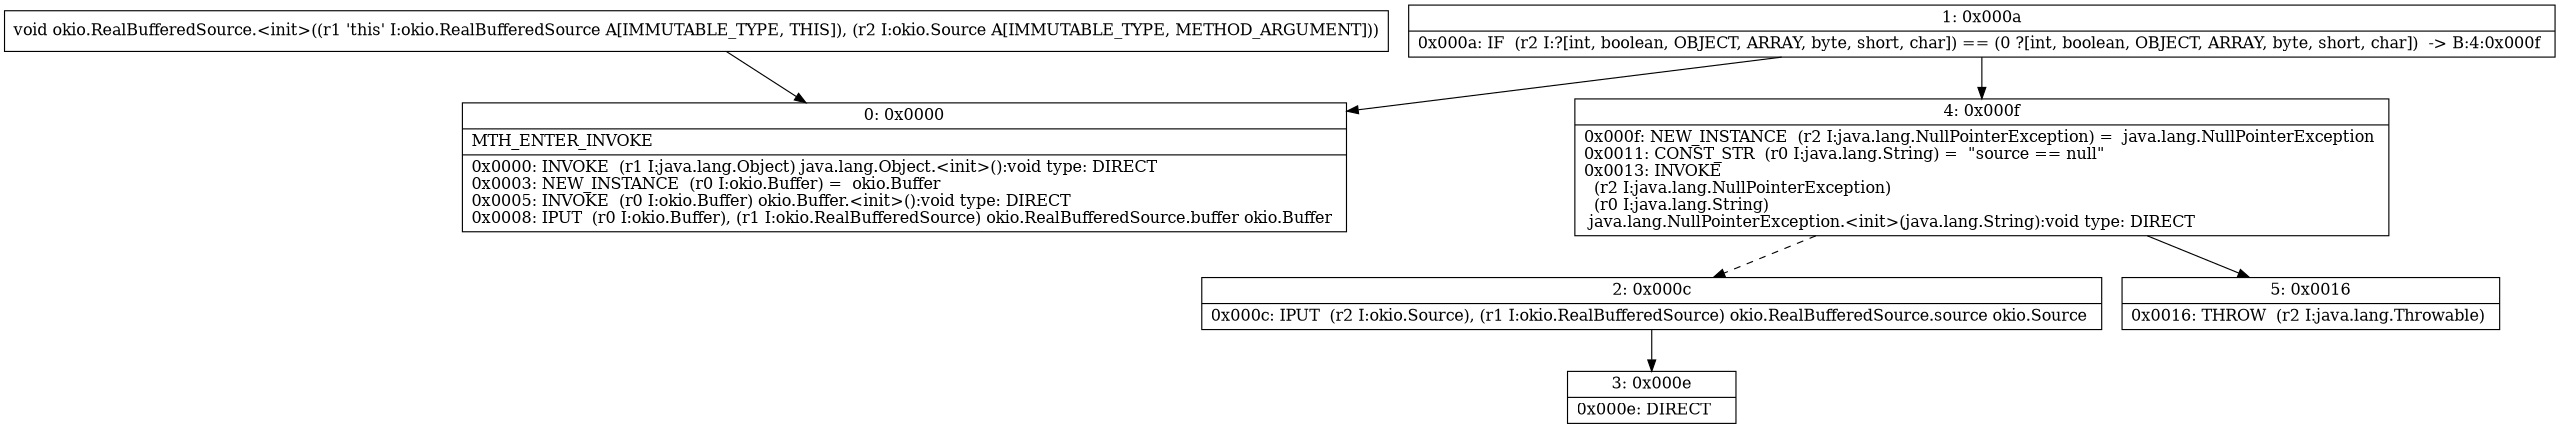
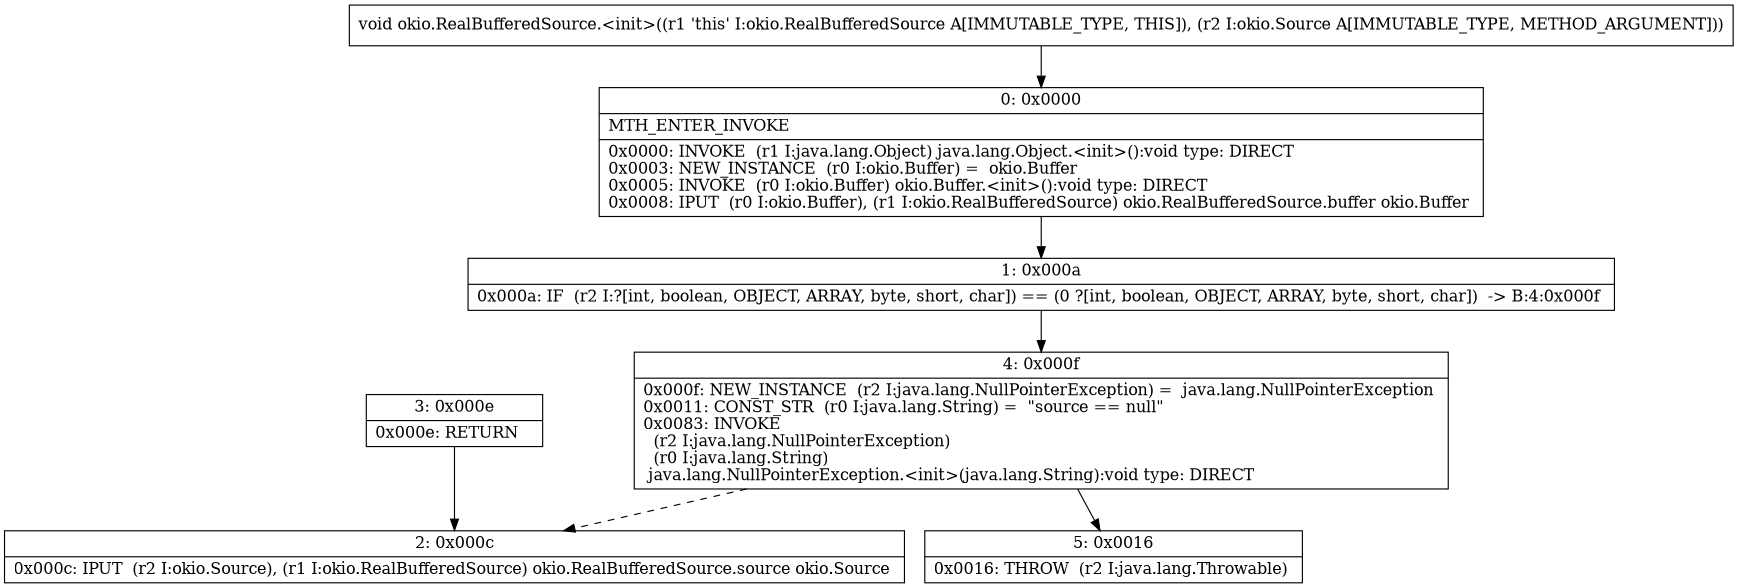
edge "1: 0x000a" -> "0: 0x0000": reversed
node "4: 0x000f": text "0x0013: INVOKE" -> "0x0083: INVOKE"
edge "2: 0x000c" -> "3: 0x000e": reversed
node "3: 0x000e": text "0x000e: DIRECT" -> "0x000e: RETURN"
